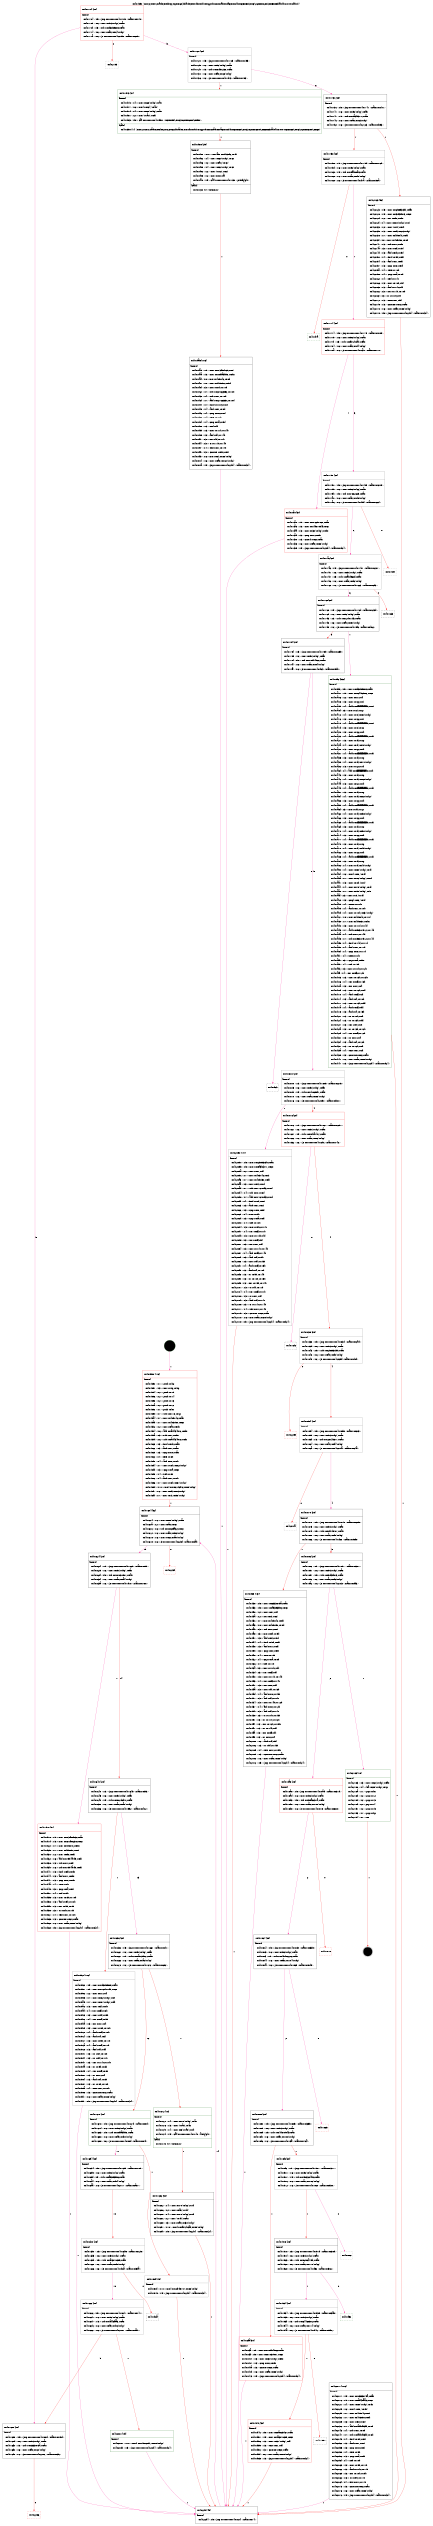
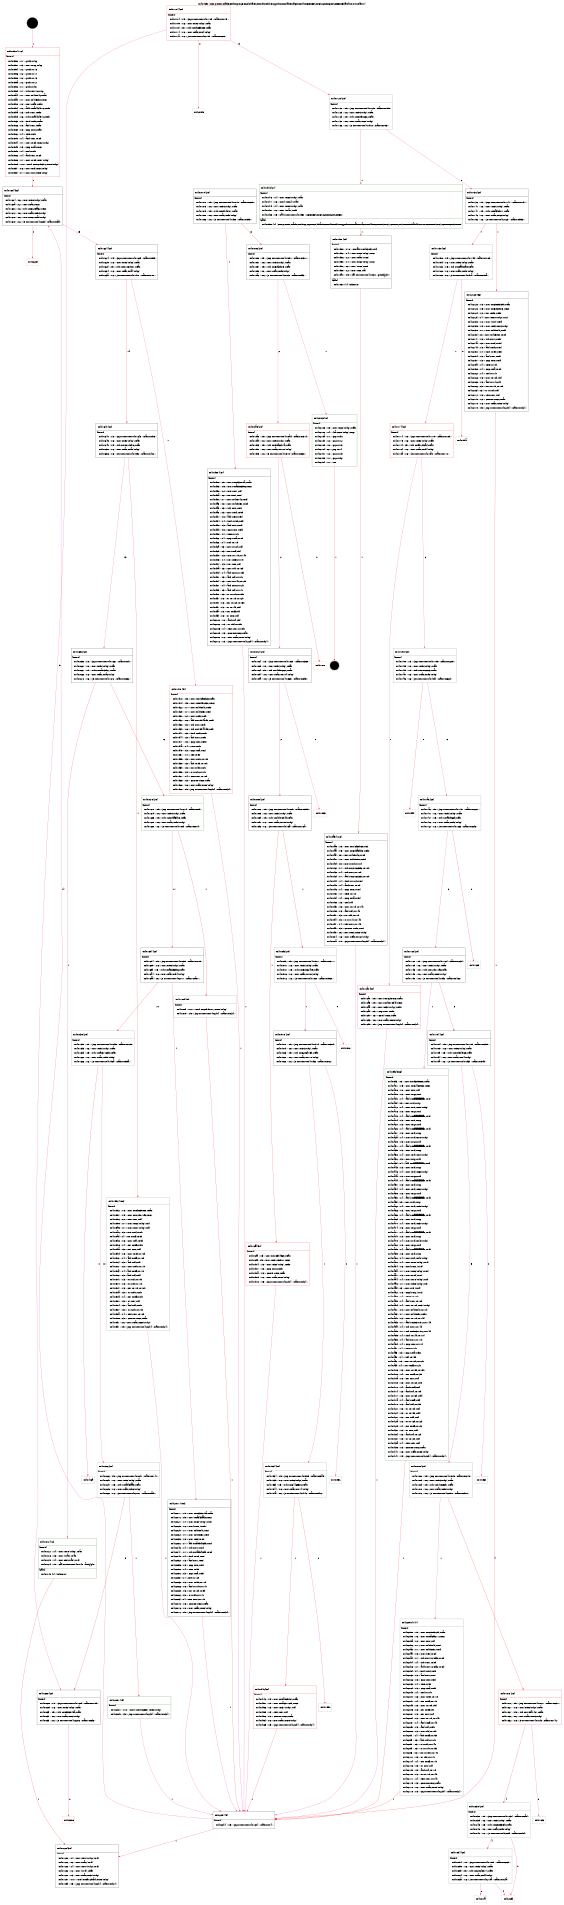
edge "0x401694 [28]" -> "0x402017 [106]": added, label "1"
edge "0x401854 [28]" -> "0x401870 [28]": now "0x401854 [28]" -> "0x40229f"
edge "0x401c82 [30]" -> "0x4022b4 [5]": reversed
